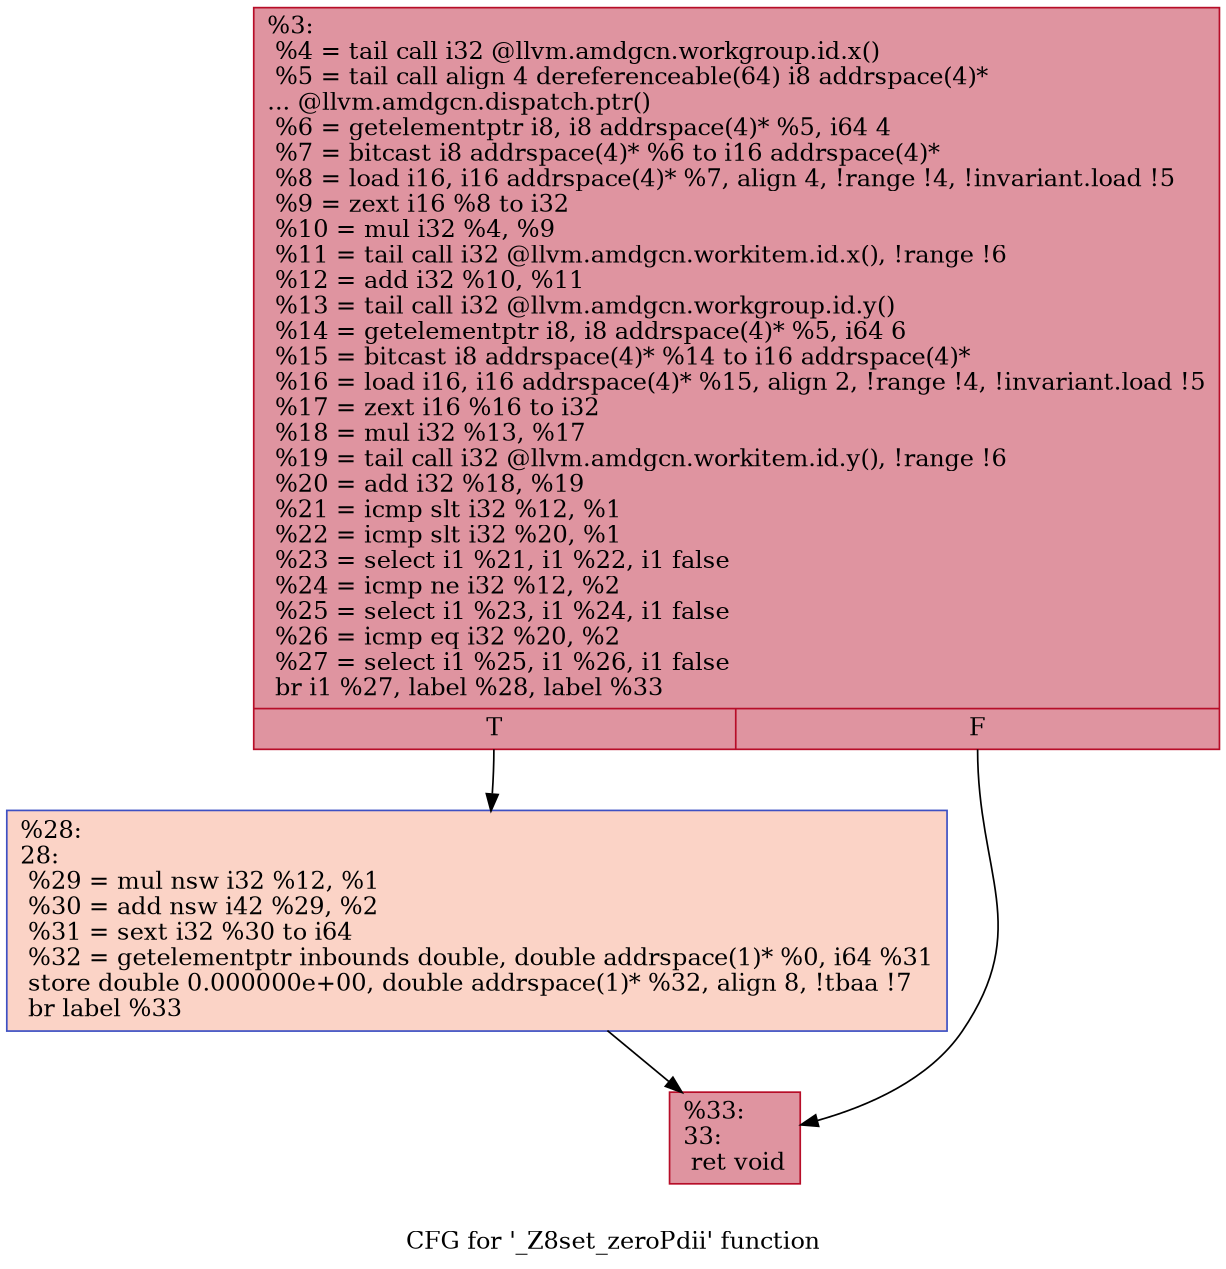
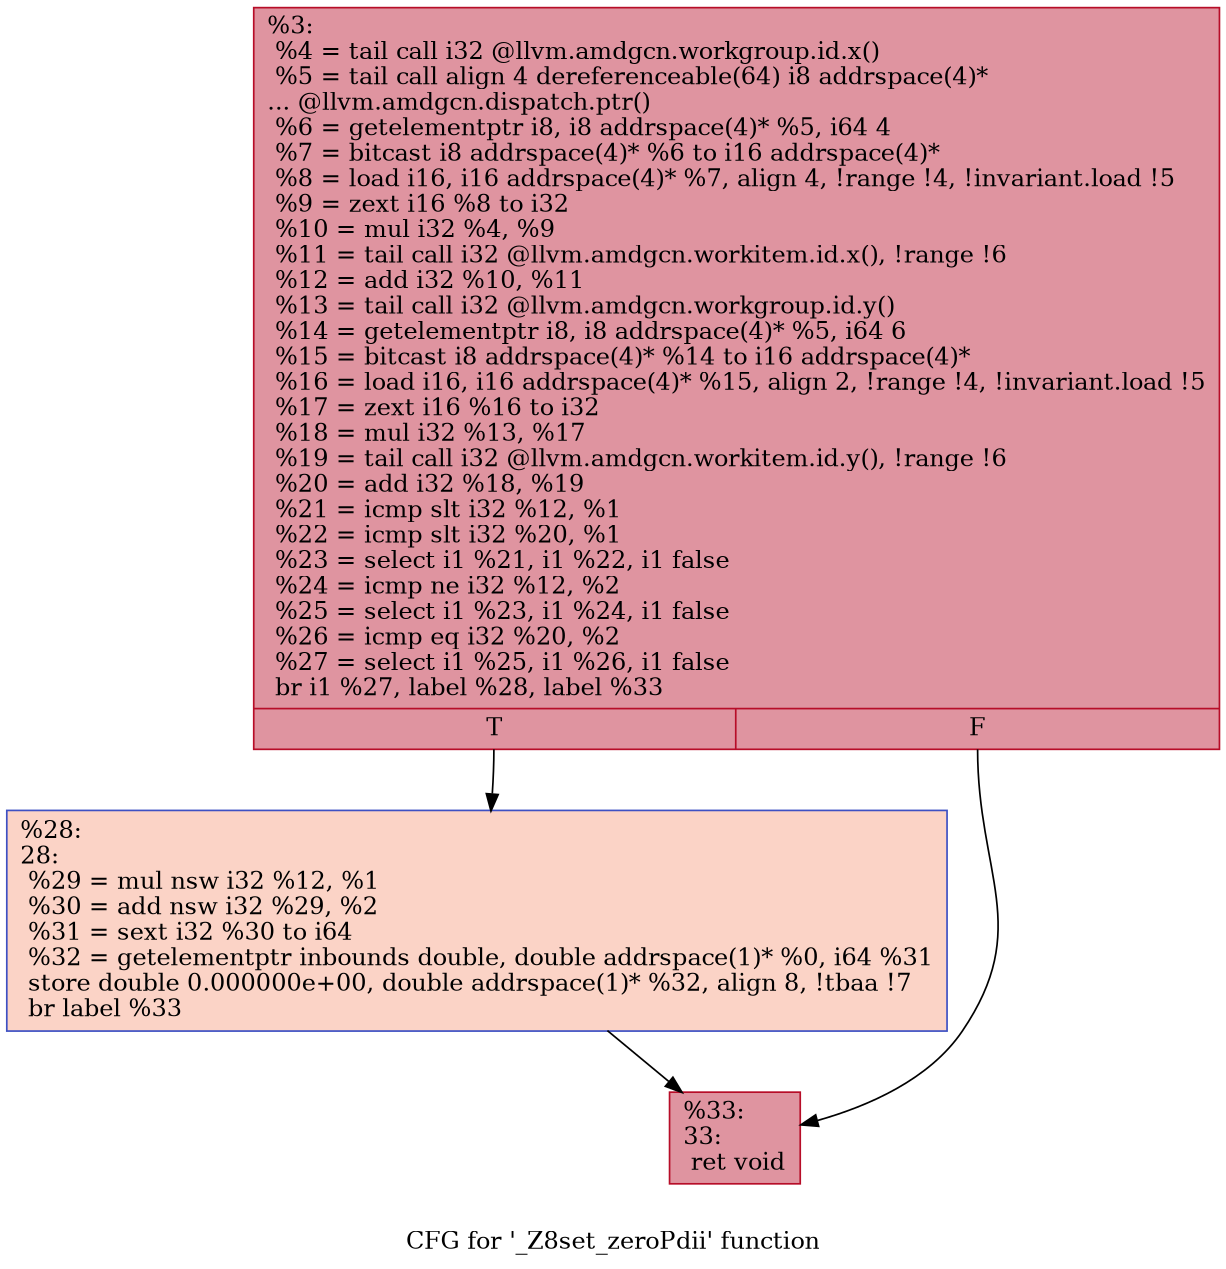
node "%28:": text "%30 = add nsw i42 %29, %2" -> "%30 = add nsw i32 %29, %2"
